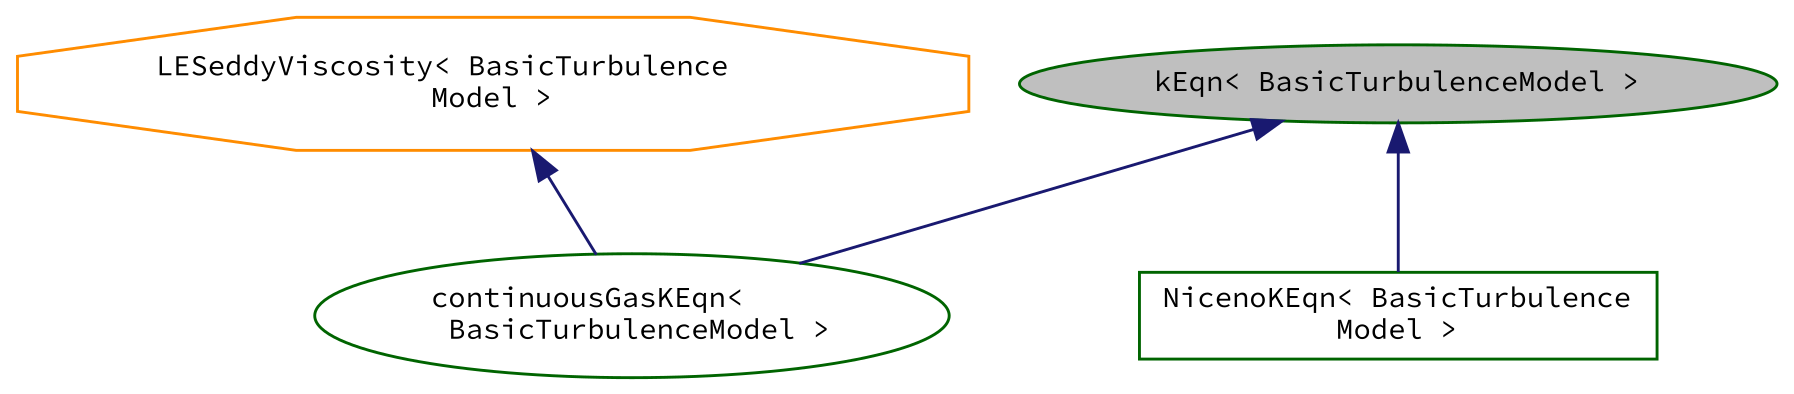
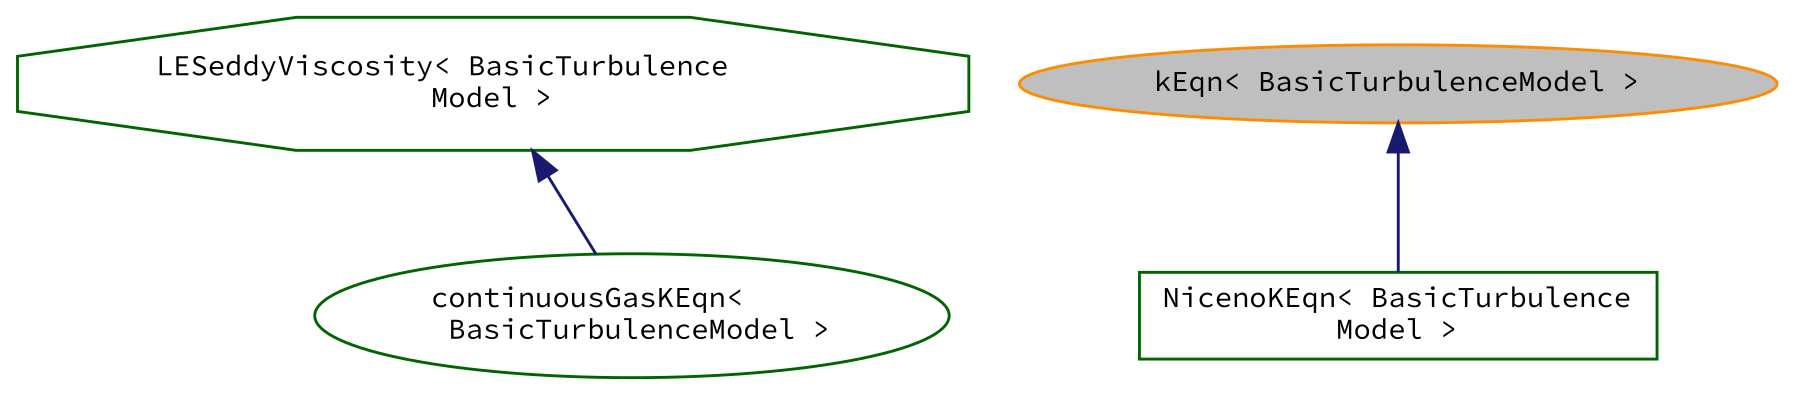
node "LESeddyViscosity< BasicTurbulence Model >": color darkorange -> darkgreen
node "kEqn< BasicTurbulenceModel >": color darkgreen -> darkorange
edge "continuousGasKEqn< BasicTurbulenceModel >" -> "kEqn< BasicTurbulenceModel >": removed
